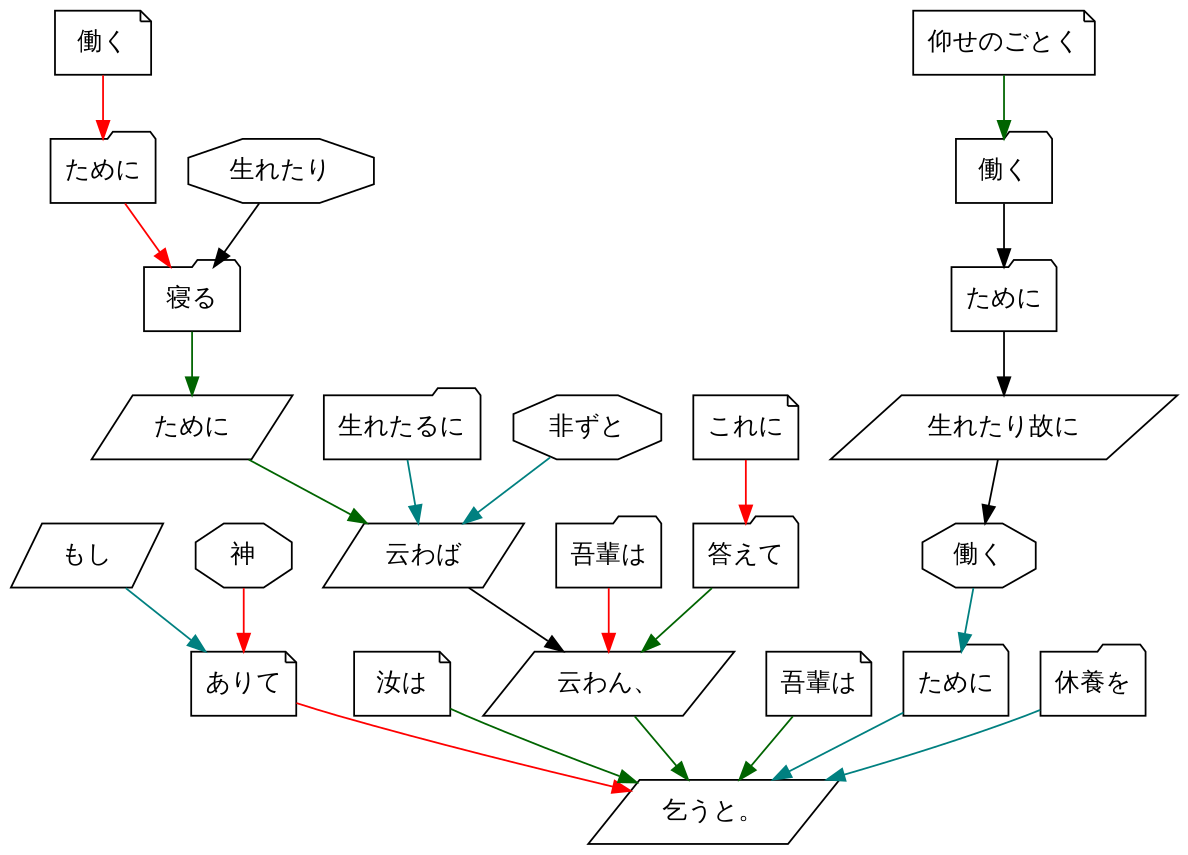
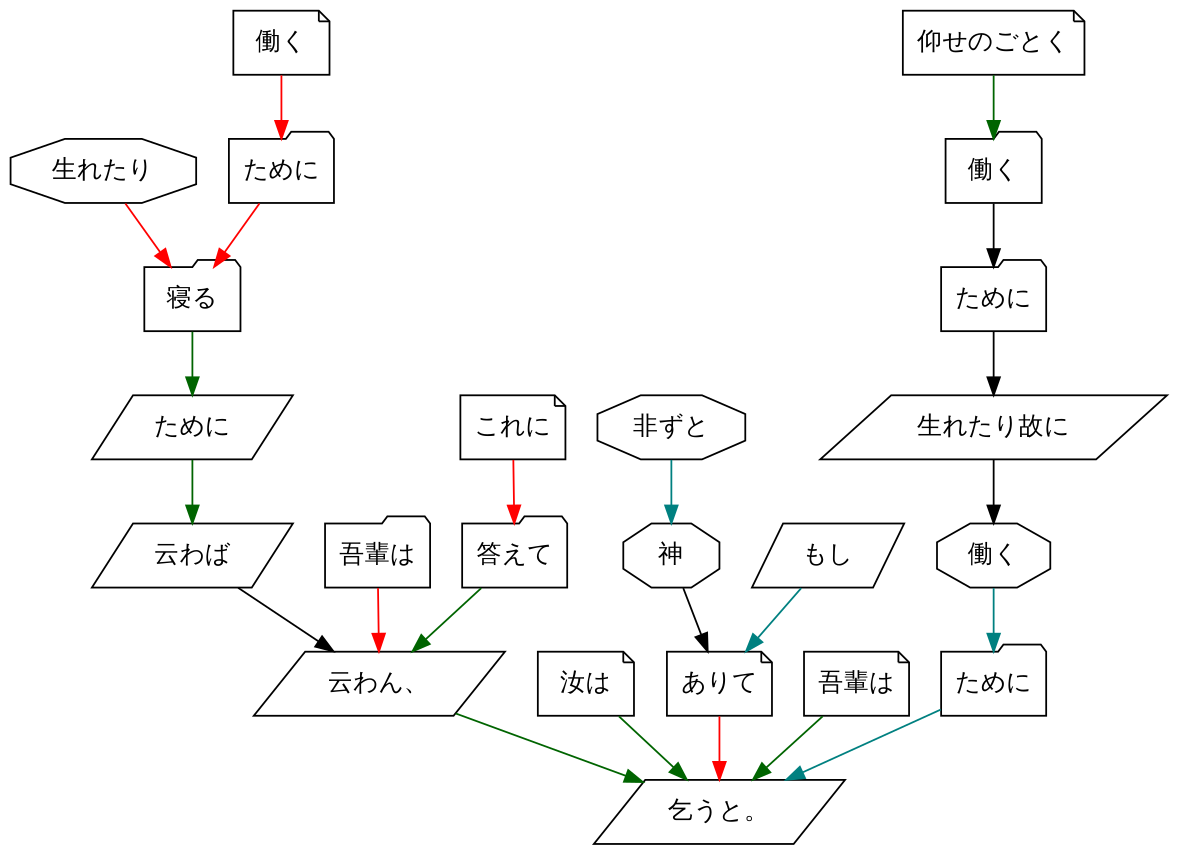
edge "生れたり" -> "寝る": color black -> red
node "生れたるに": removed
edge "非ずと" -> "云わば": now "非ずと" -> "神"
edge "神" -> "ありて": color red -> black
node "休養を": removed
